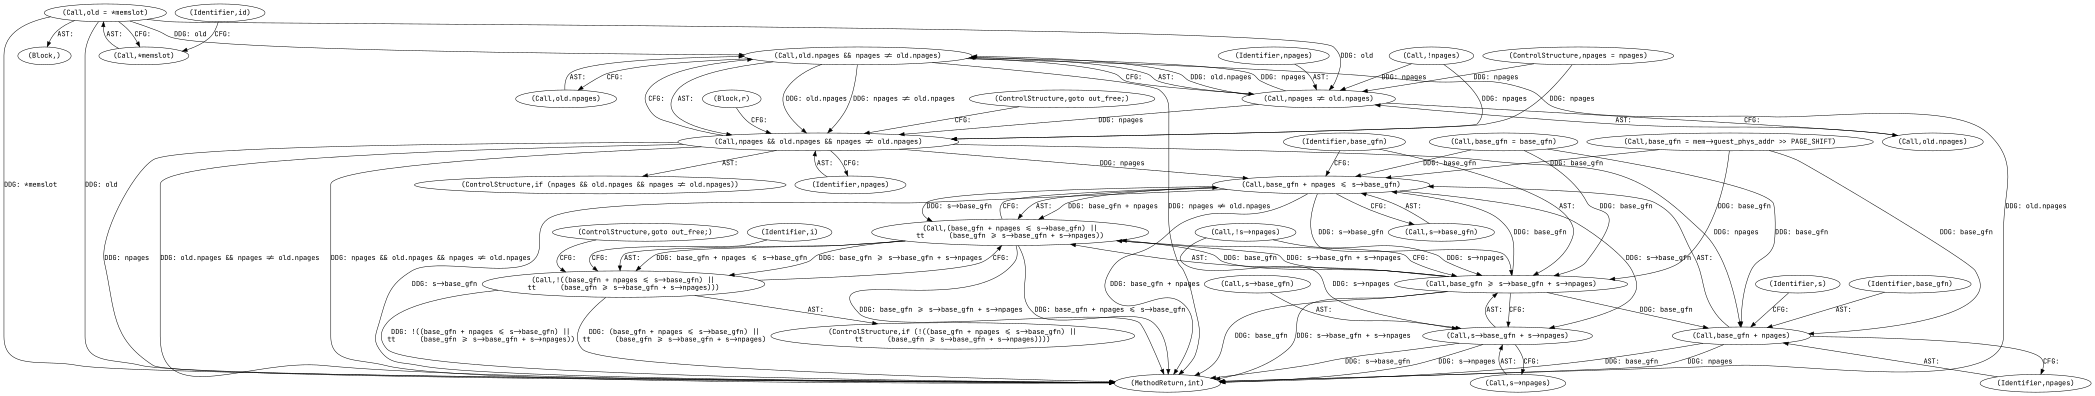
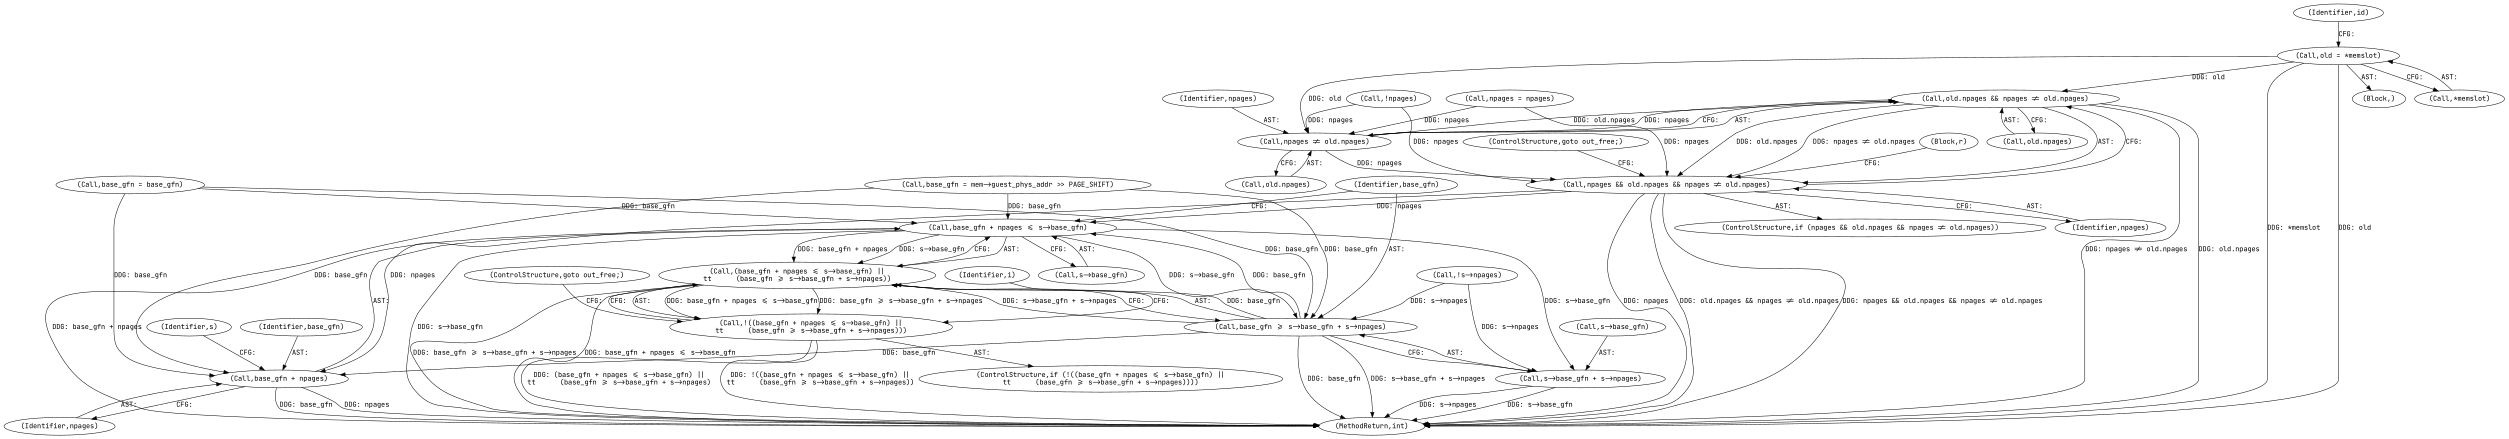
edge "(Identifier,id)" -> "(Call,*memslot)": now "(Identifier,id)" -> "(Call,old = *memslot)"
node "(ControlStructure,npages = npages)": label "(ControlStructure,npages = npages)" -> "(Call,npages = npages)"
node "(Call,s->npages)": removed
